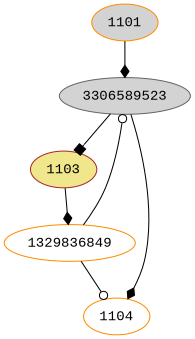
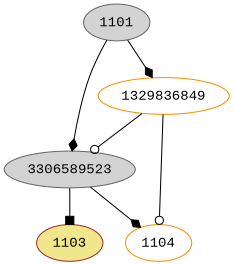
node "1101": color darkorange -> gray40
edge "1103" -> "1329836849": now "1101" -> "1329836849"
